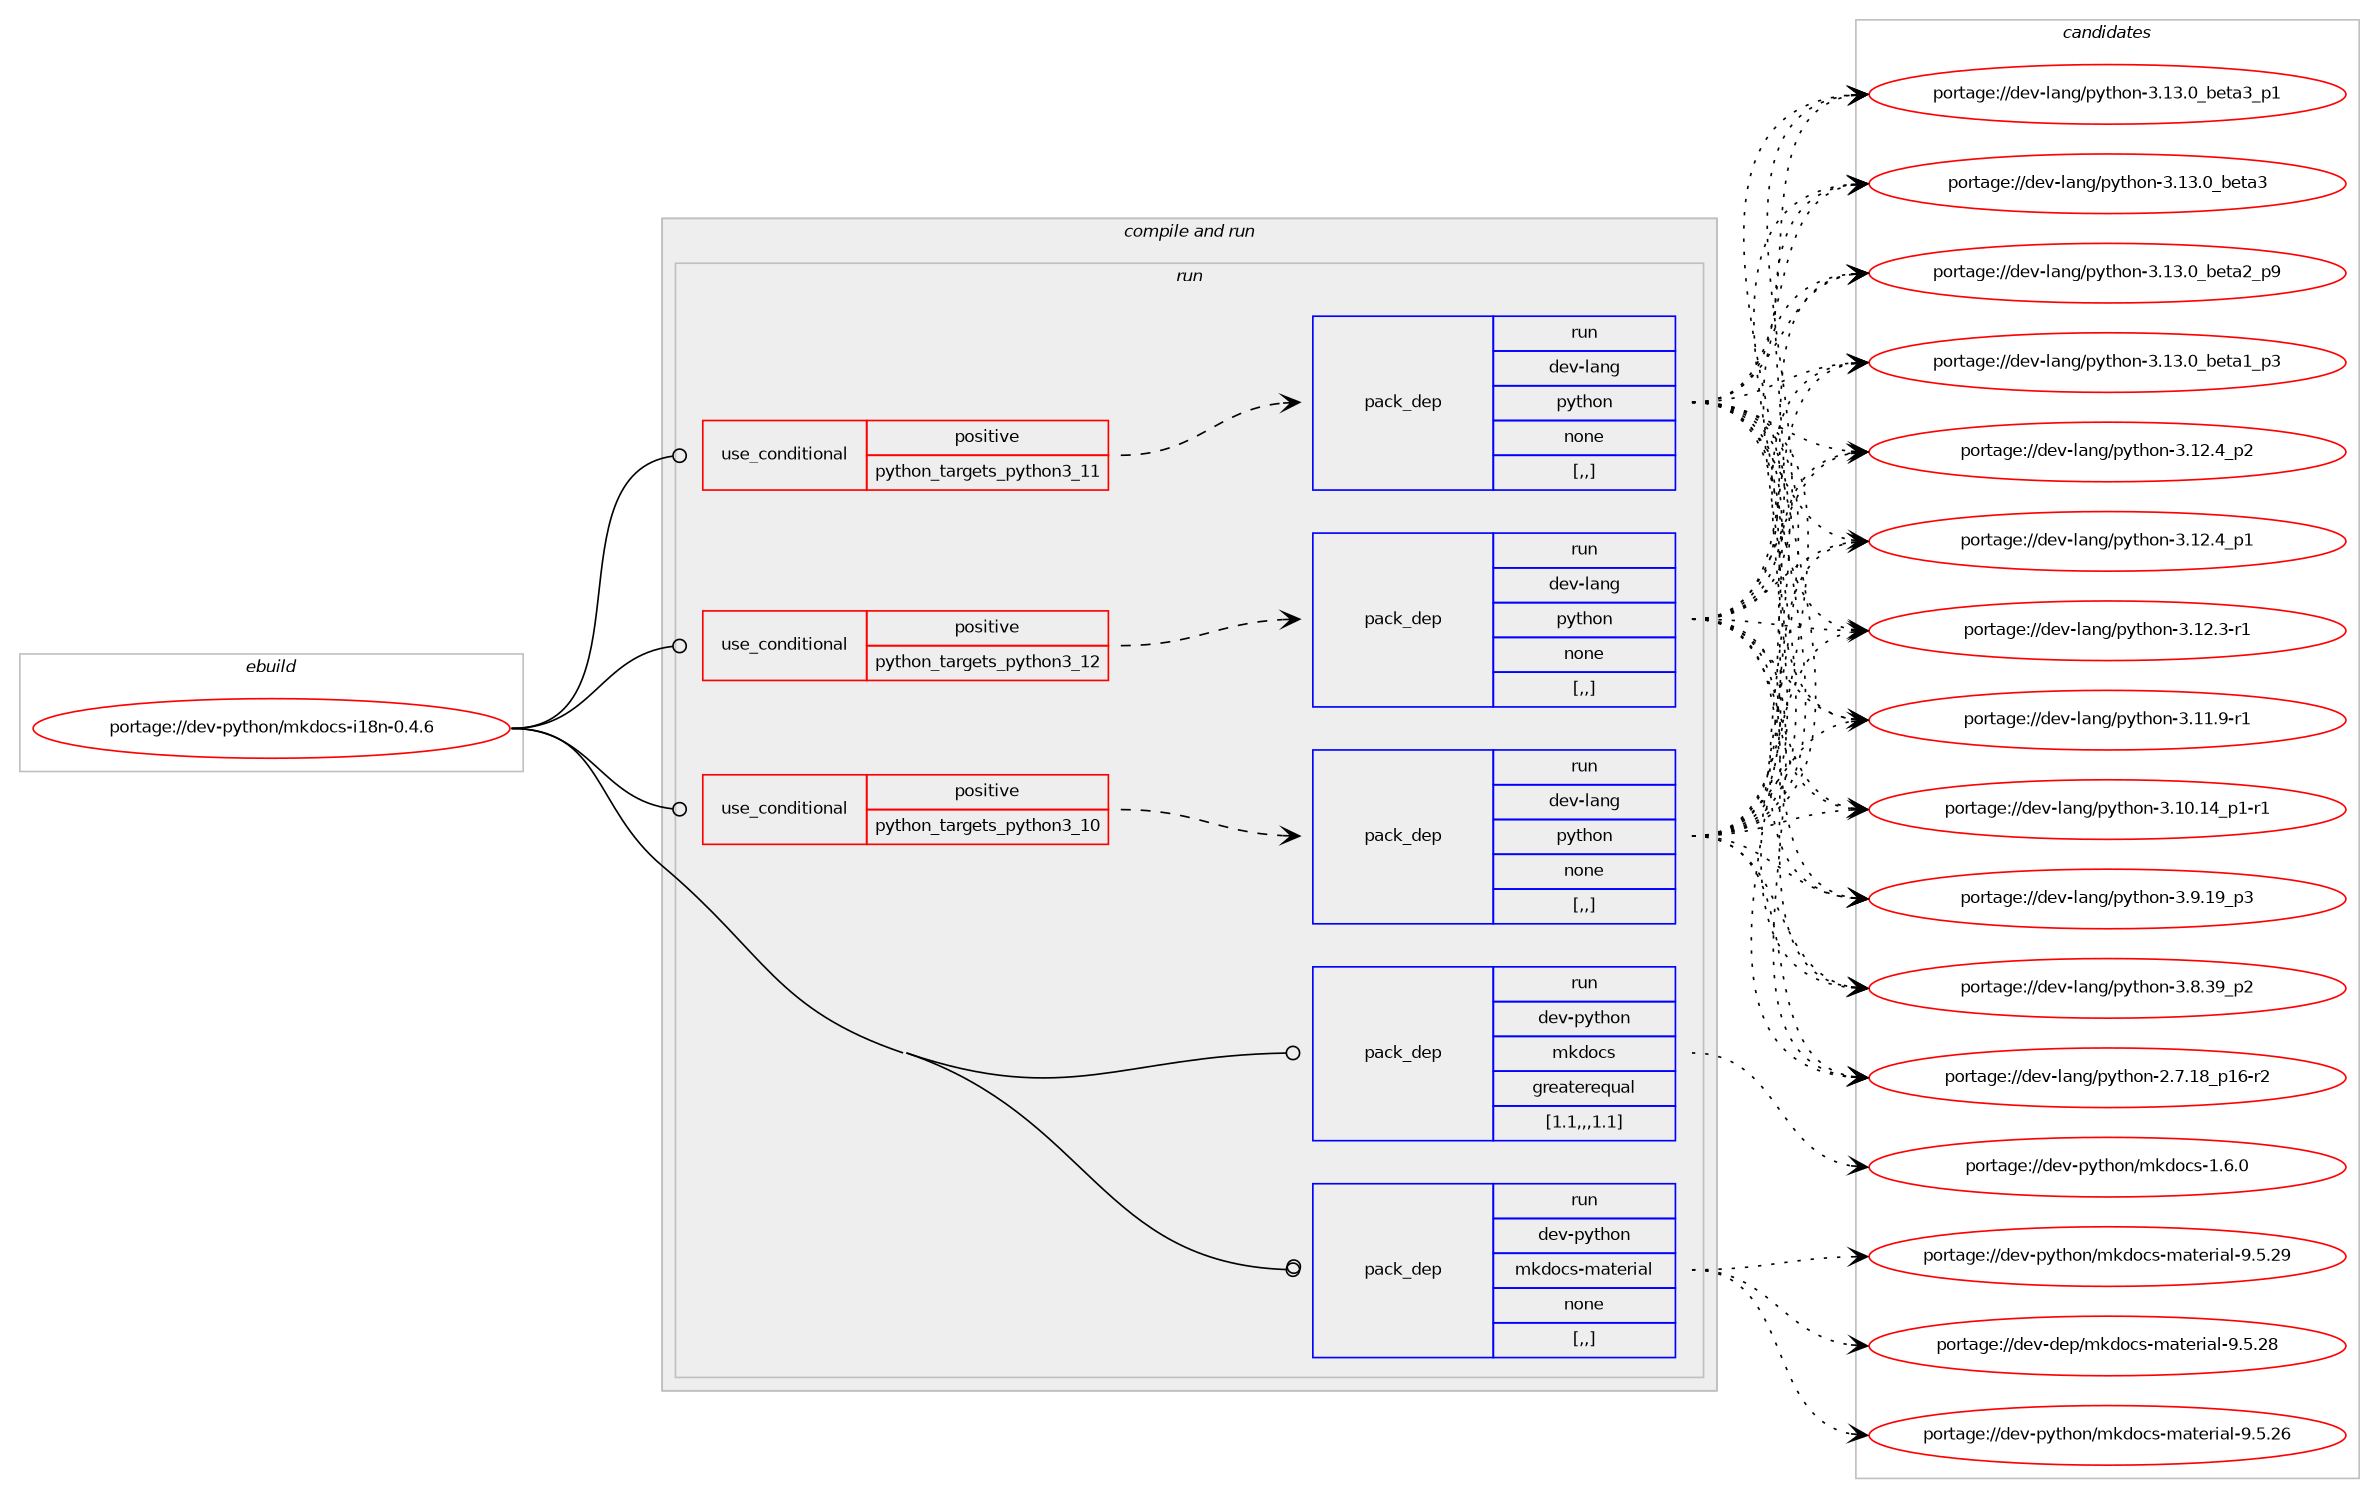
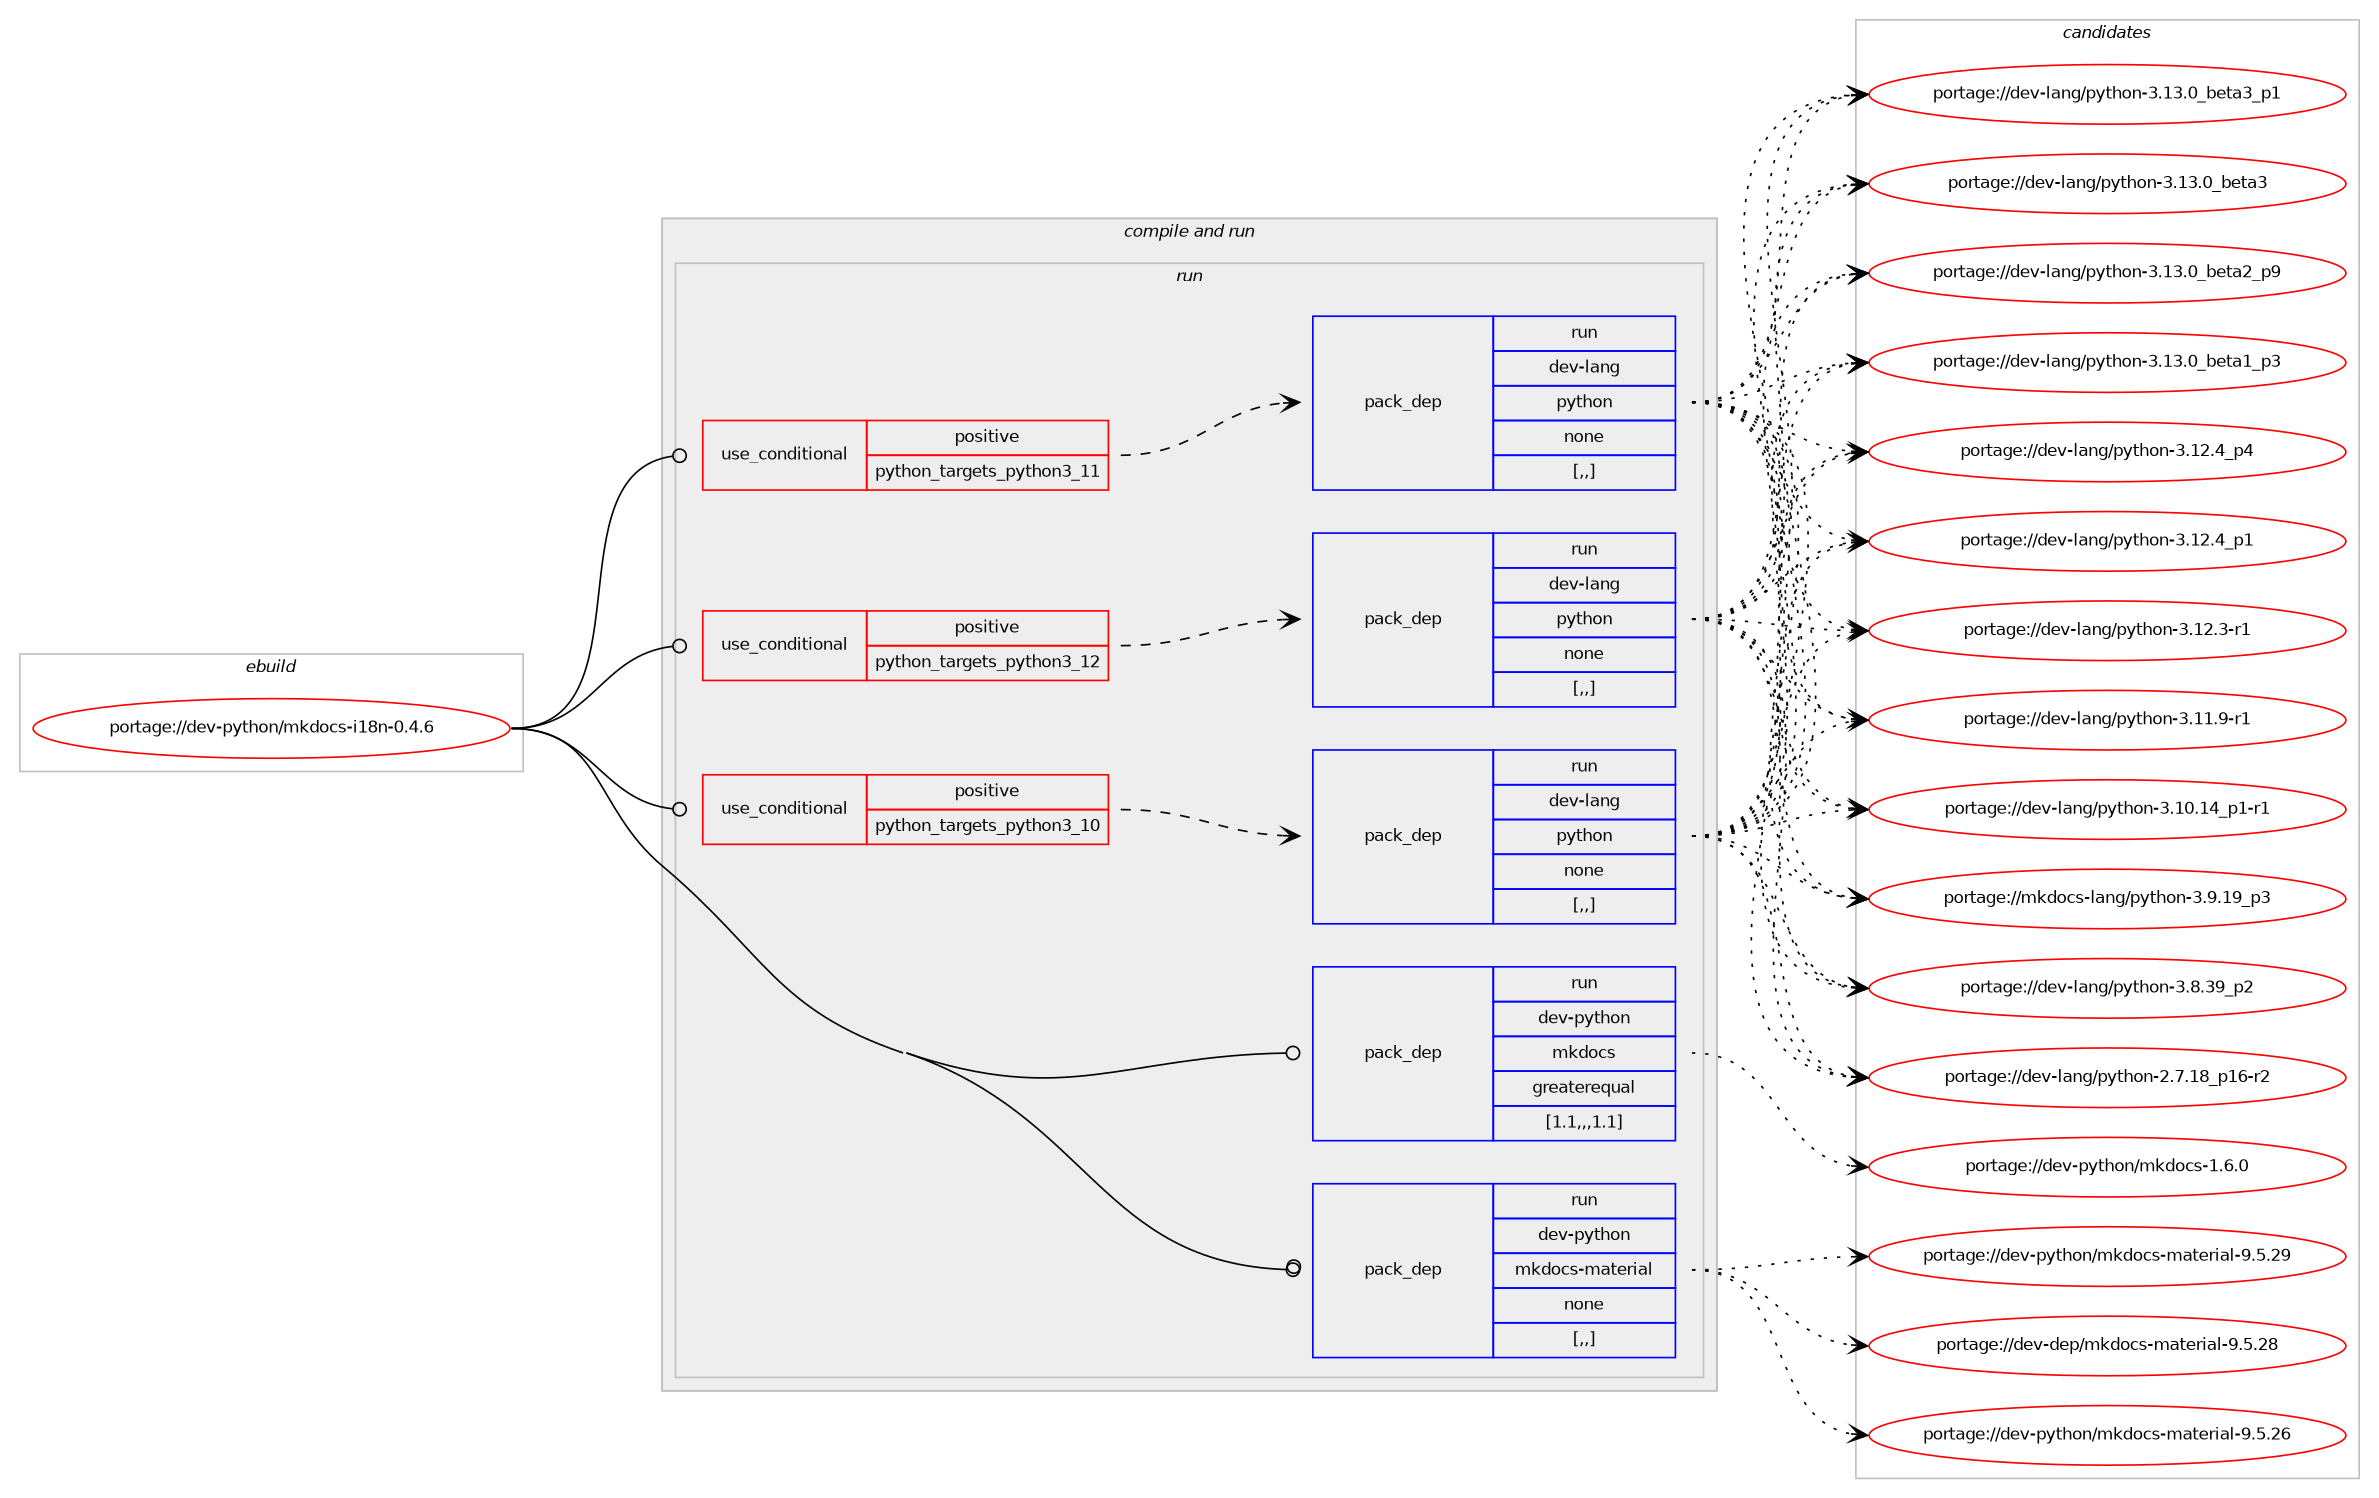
node "portage://dev-lang/python-3.12.4_p2": label "portage://dev-lang/python-3.12.4_p2" -> "portage://dev-lang/python-3.12.4_p4"
node "portage://dev-lang/python-3.9.19_p3": label "portage://dev-lang/python-3.9.19_p3" -> "portage://mkdocs-lang/python-3.9.19_p3"
